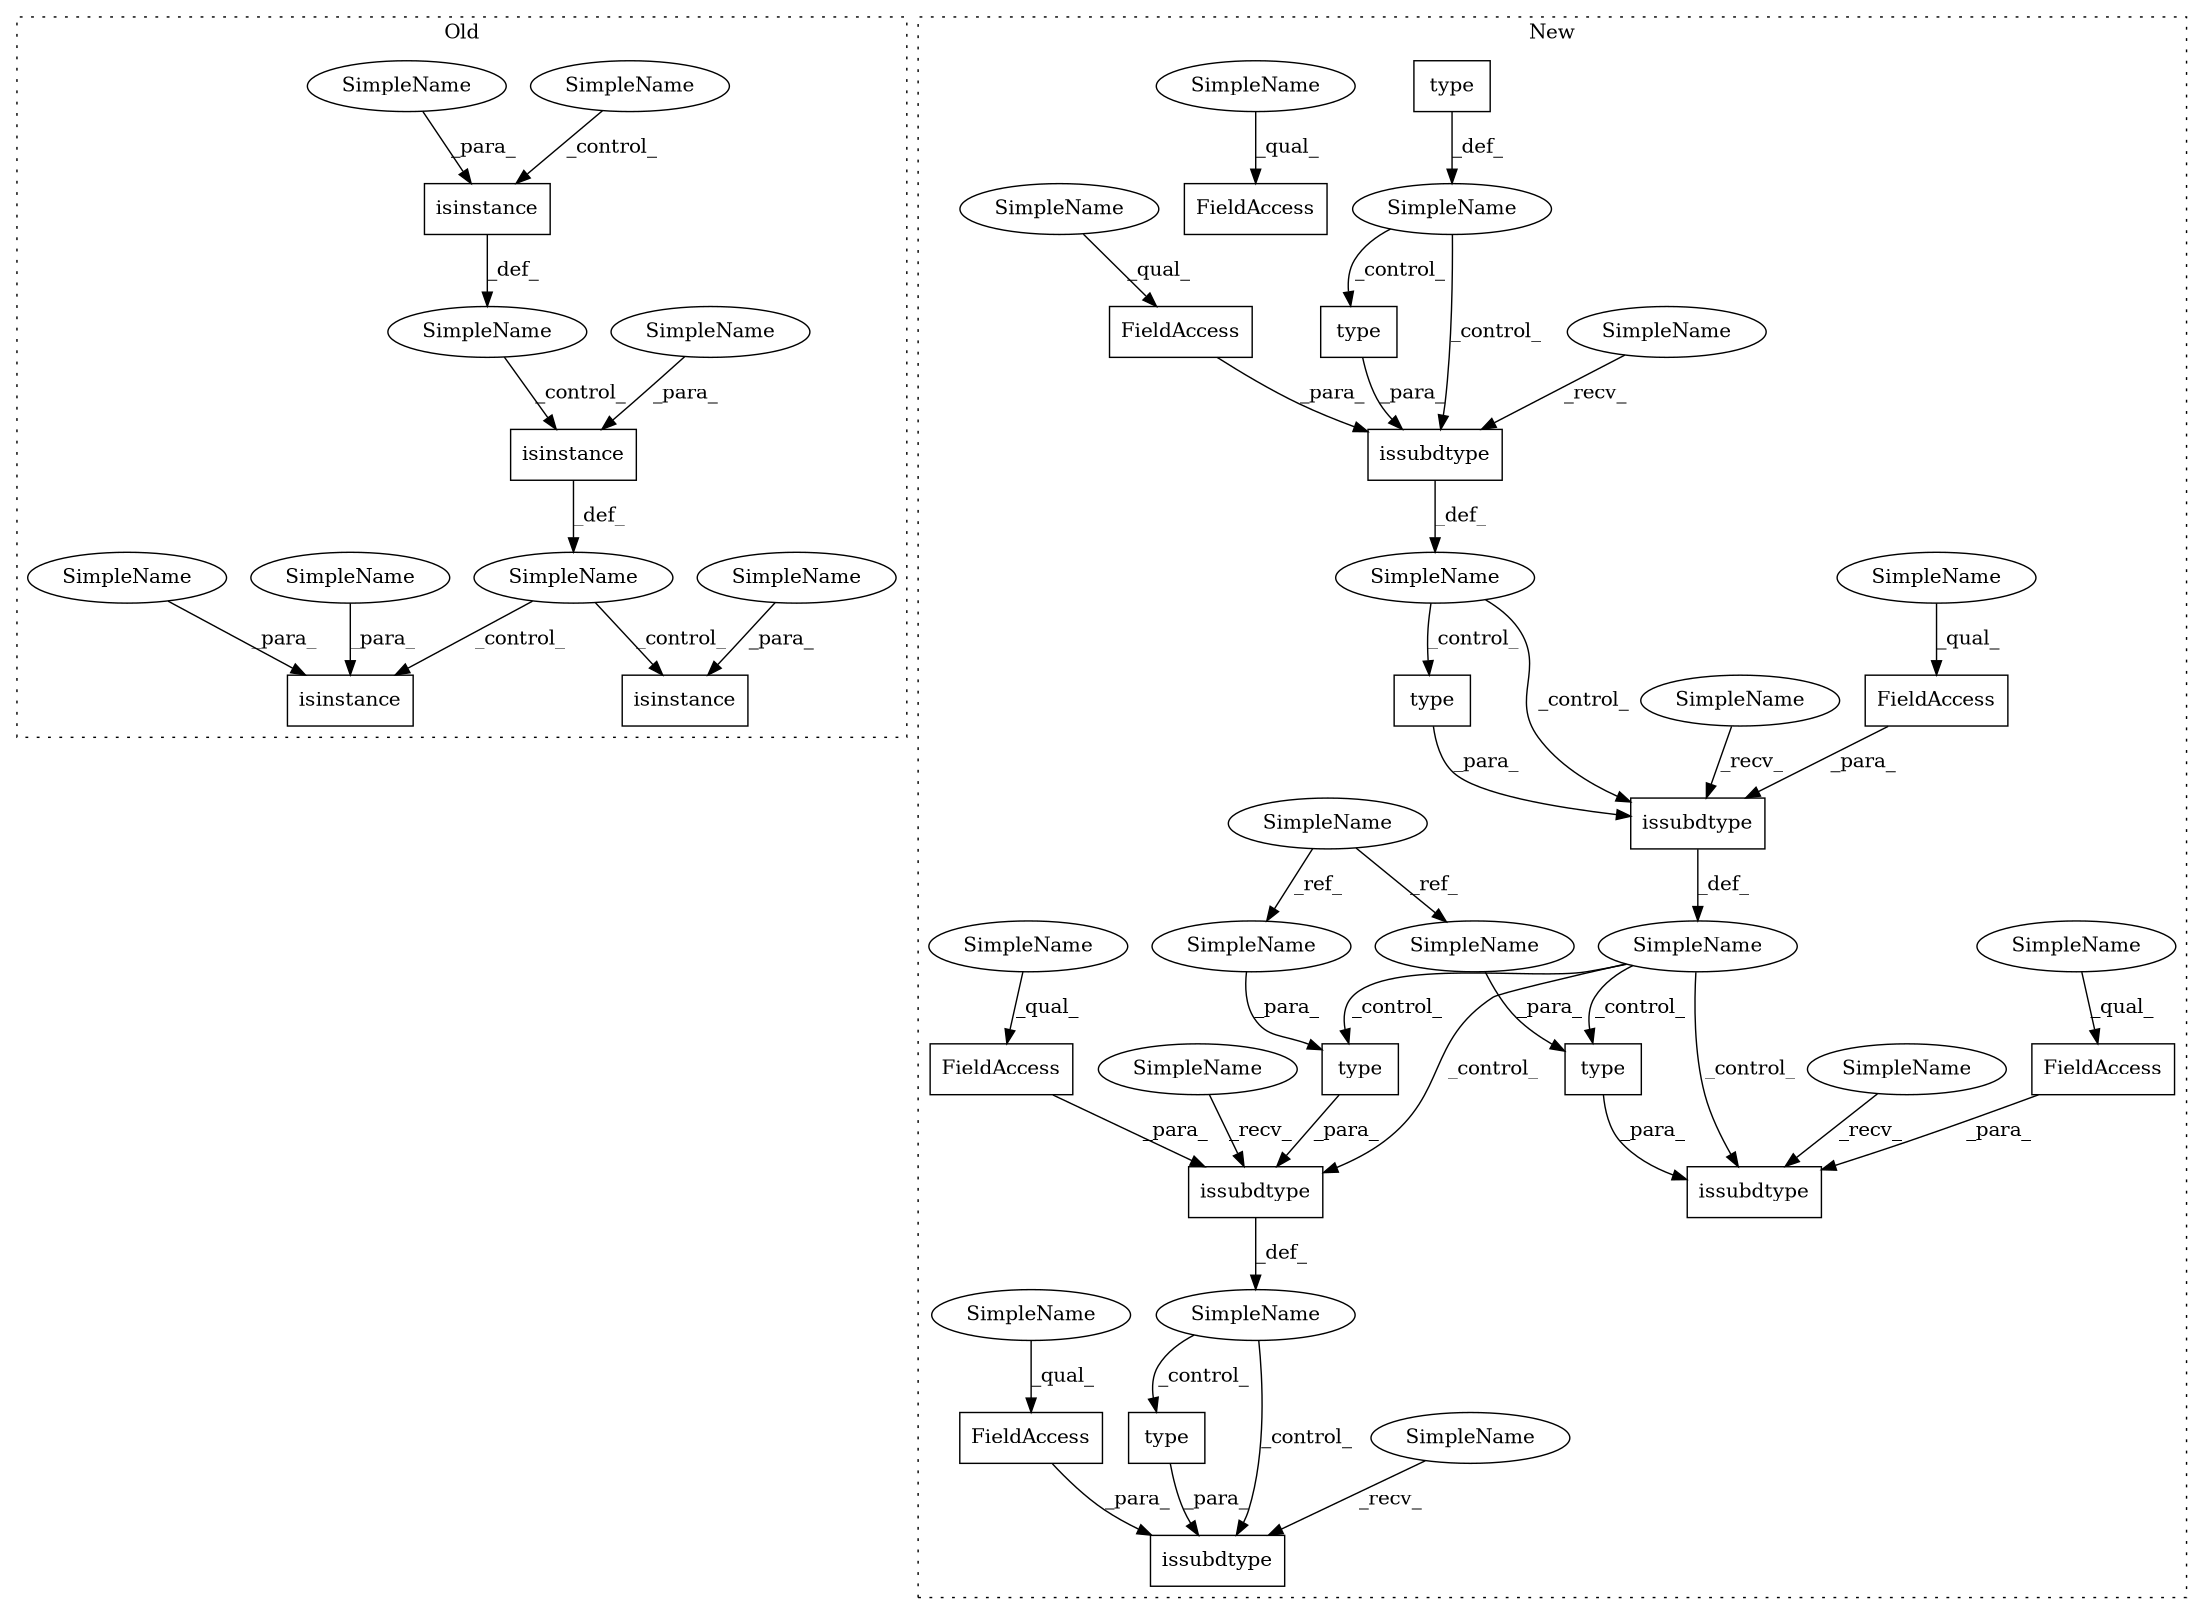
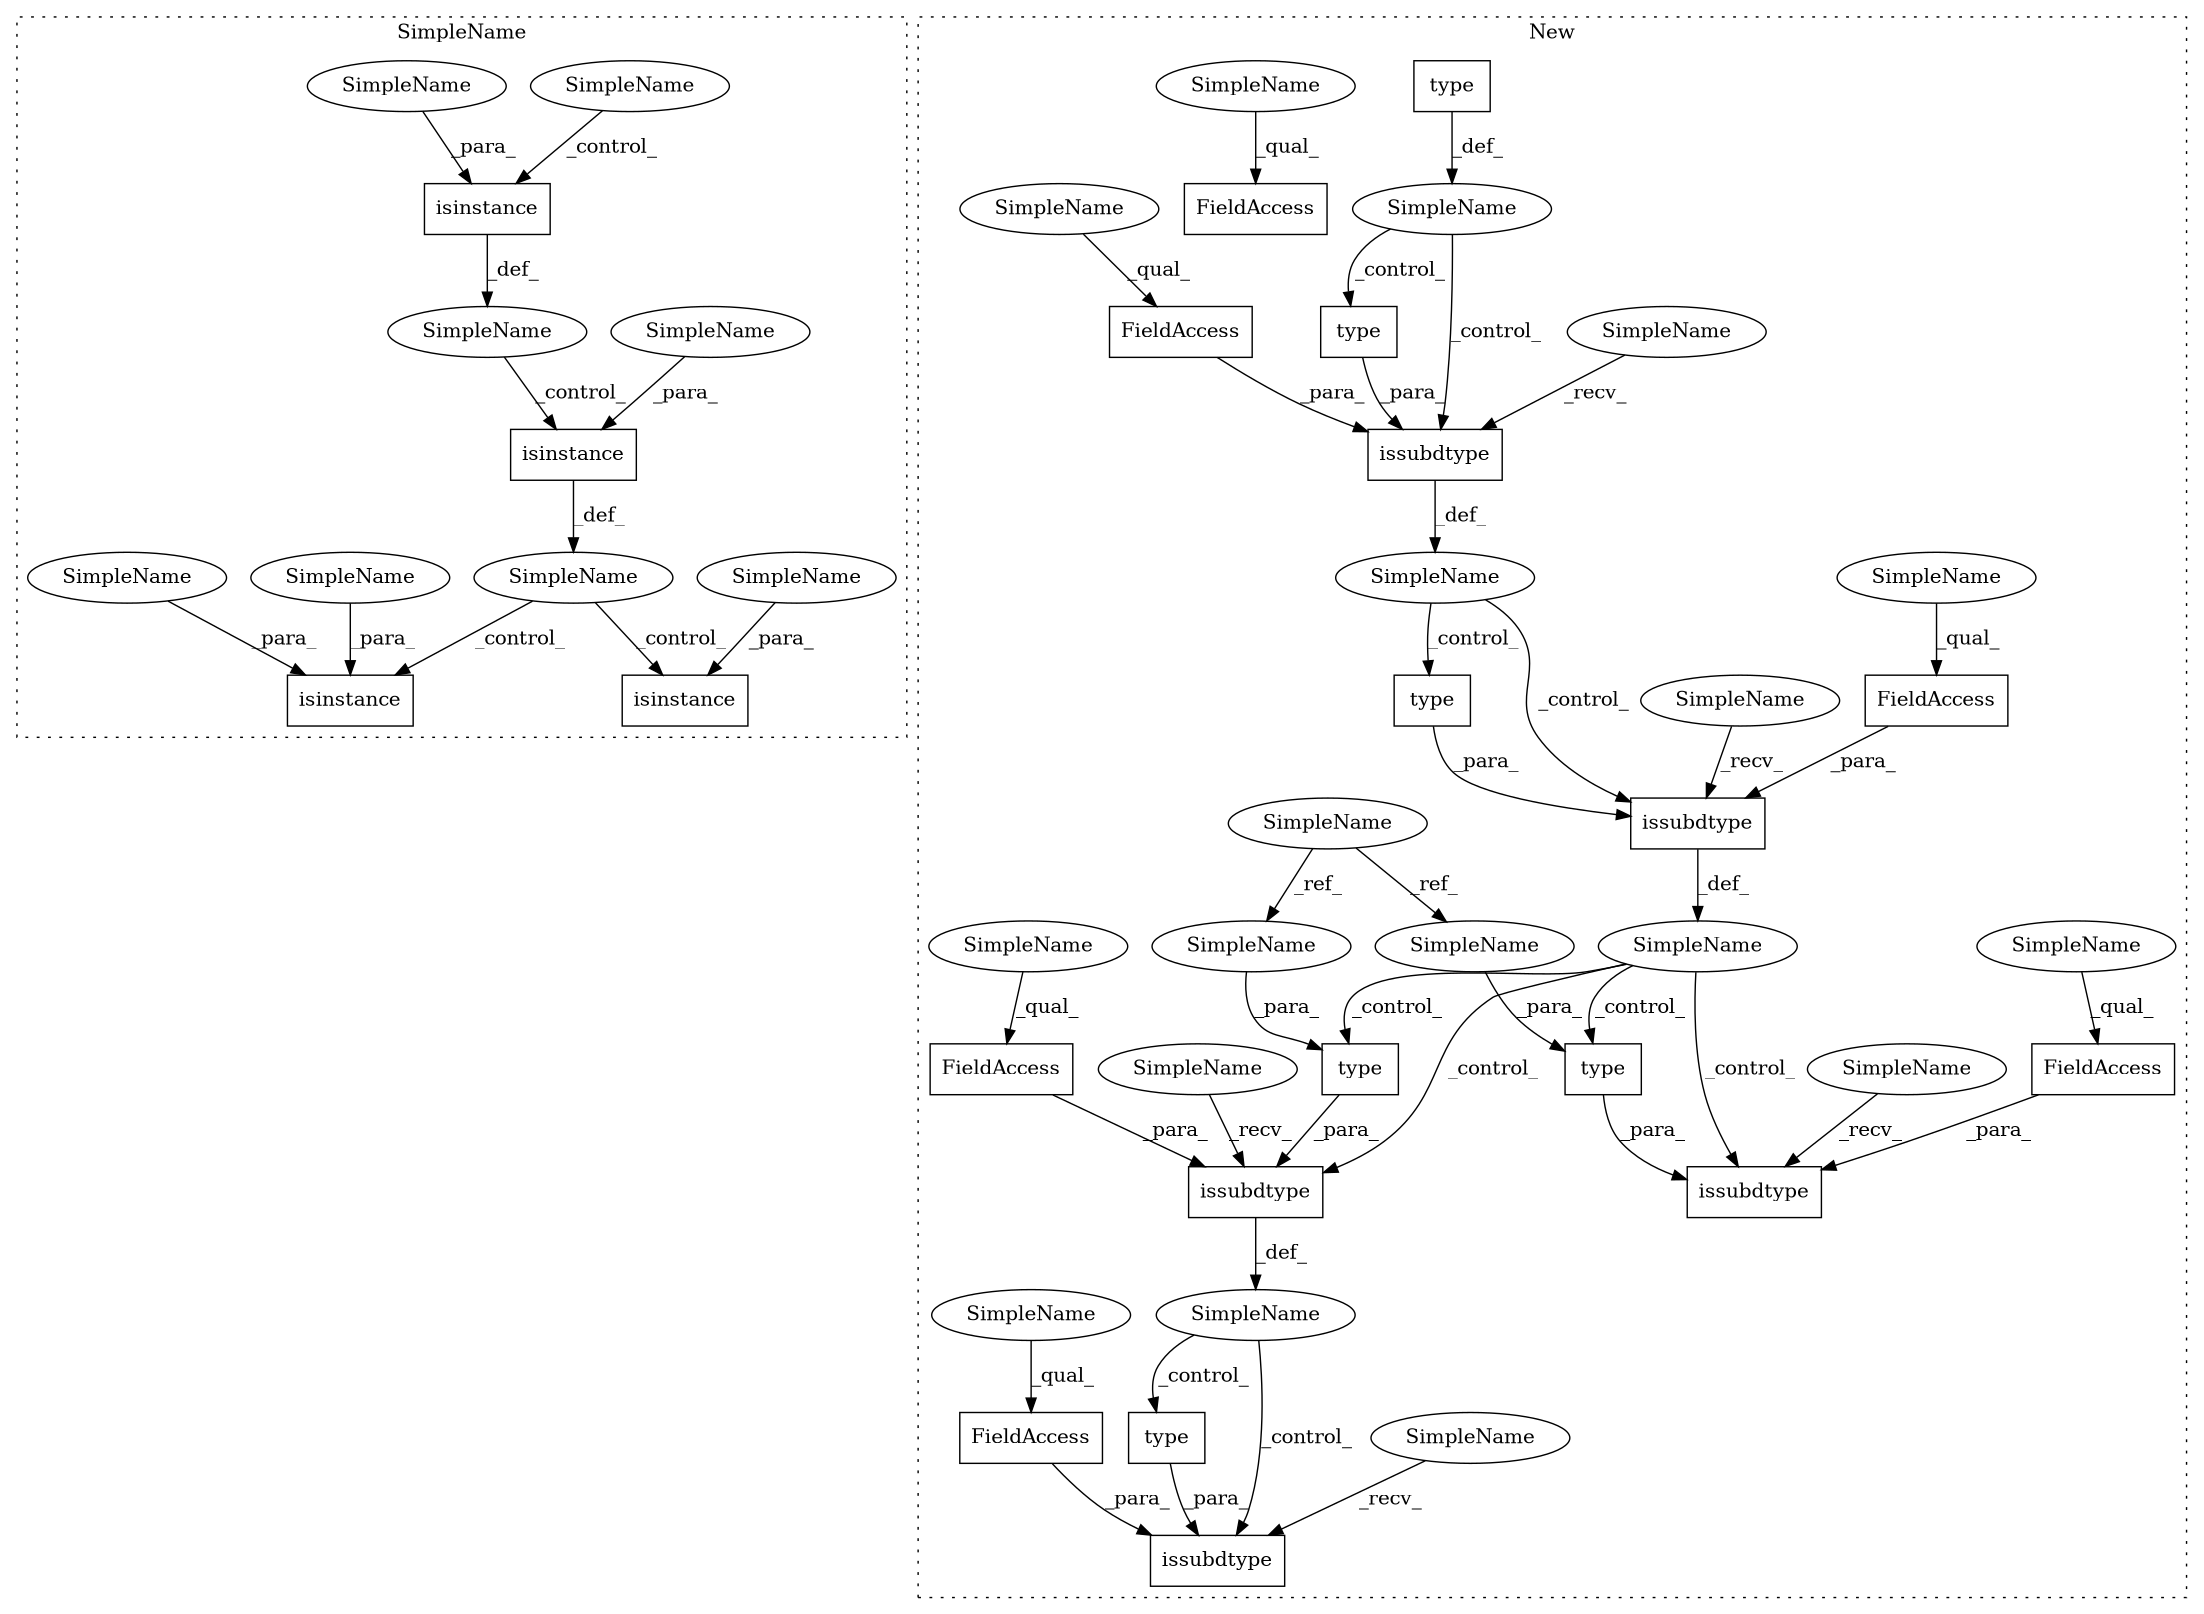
cluster "Old": label "Old" -> "SimpleName"
